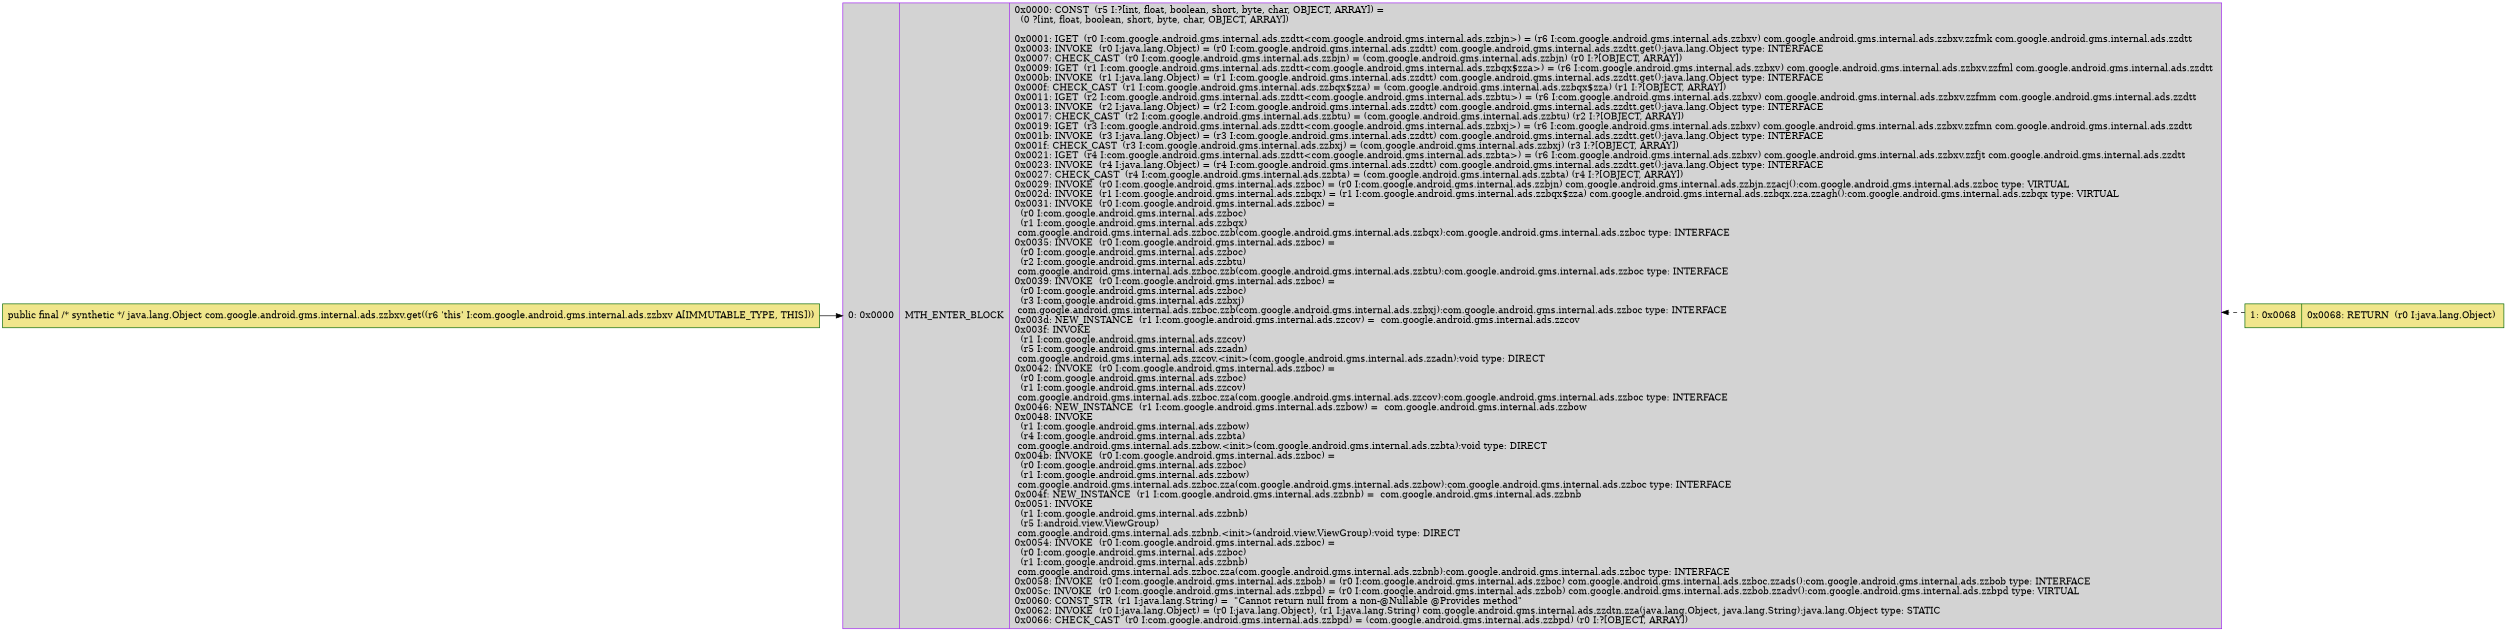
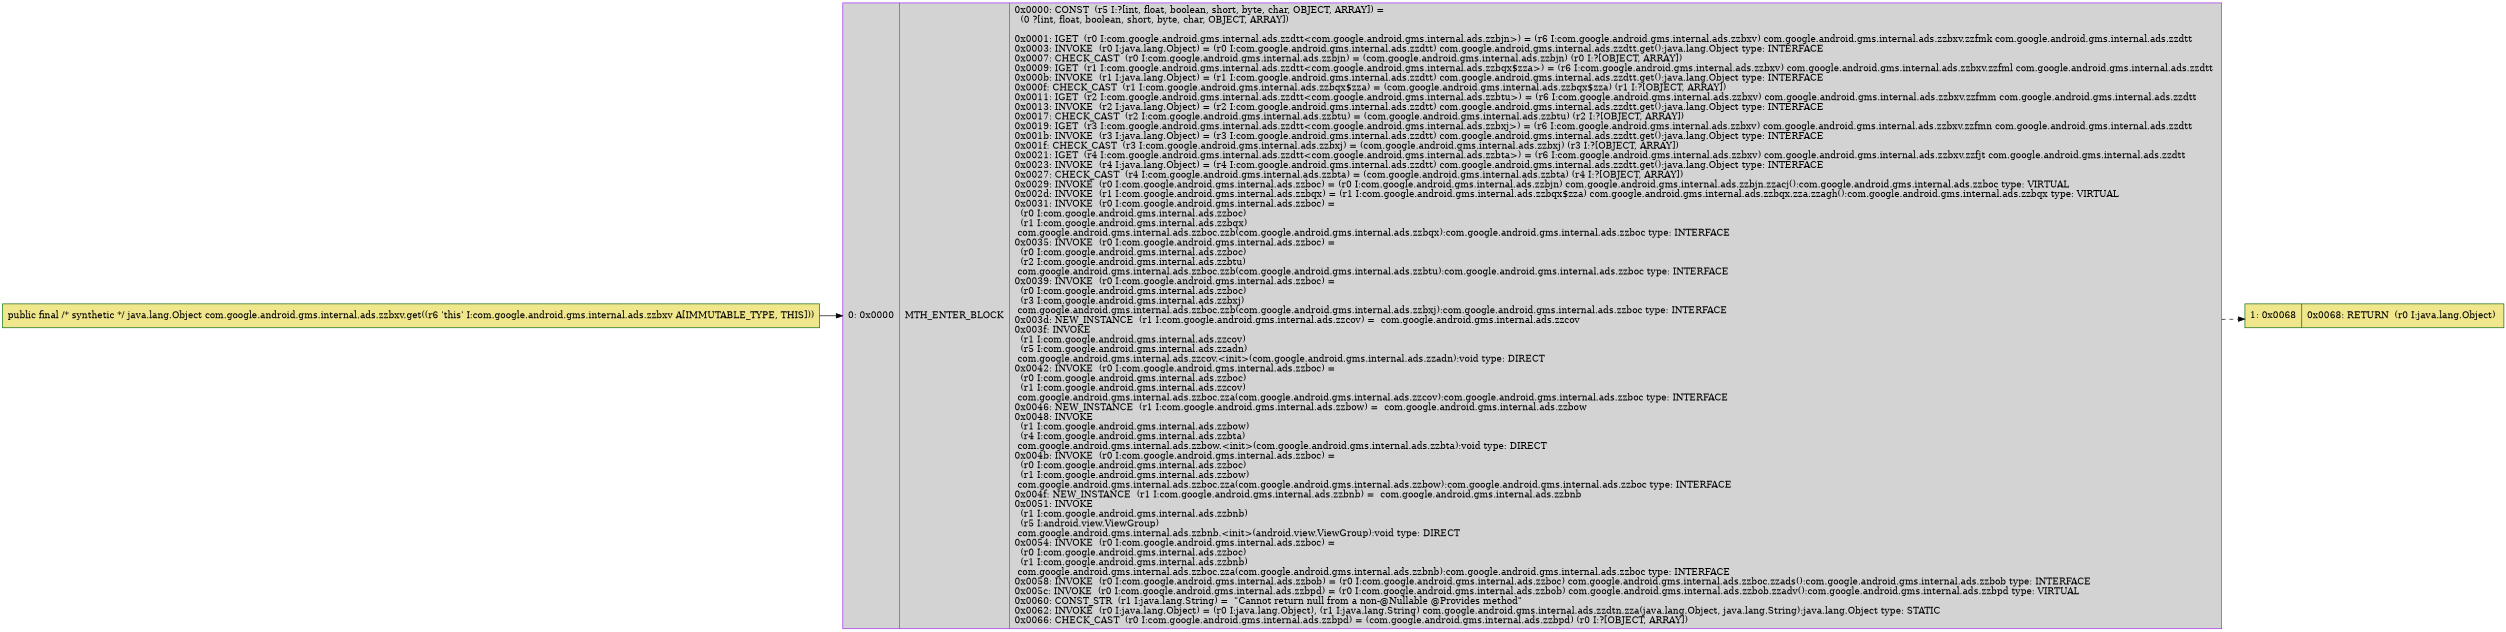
edge "1: 0x0068" -> "0: 0x0000": reversed
